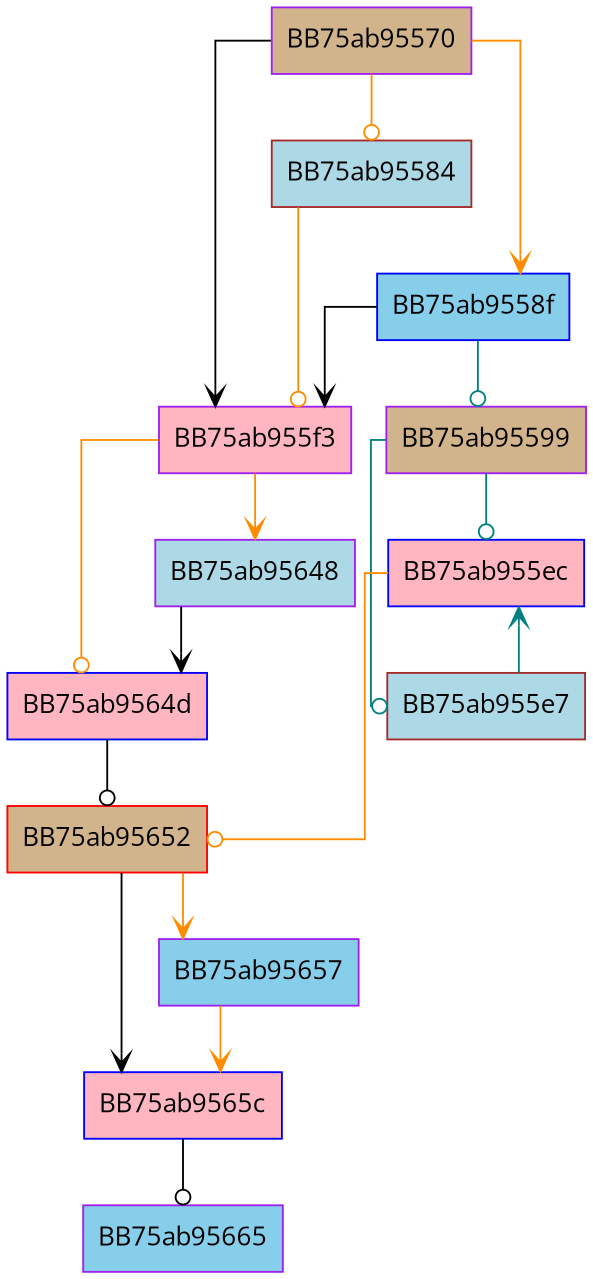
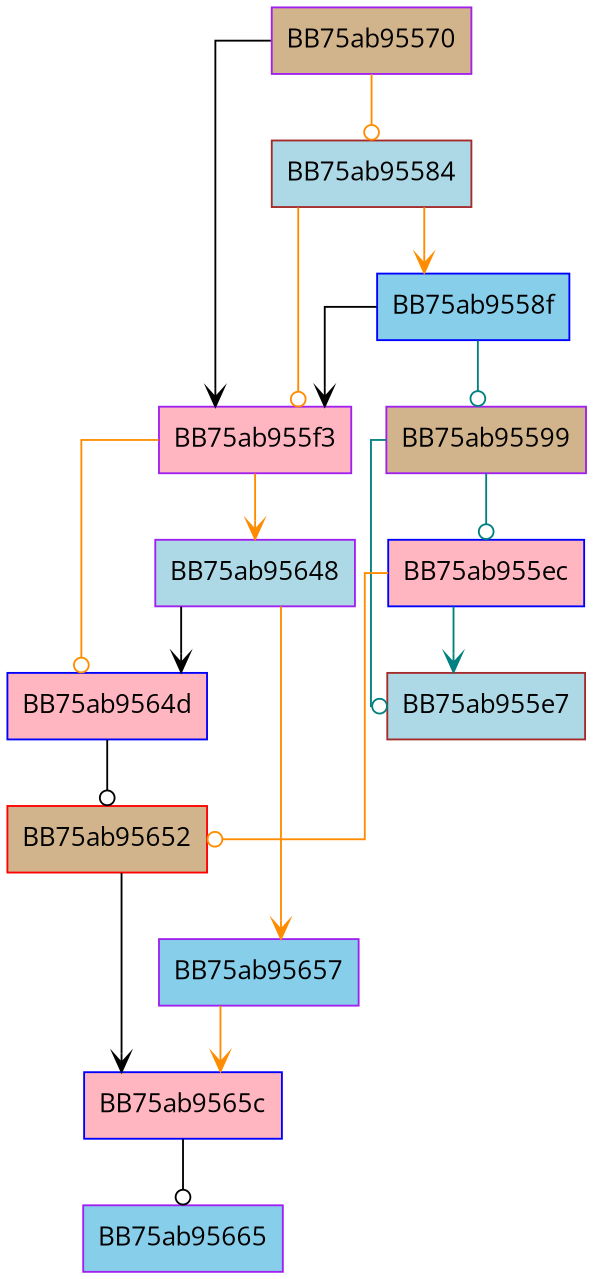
edge "BB75ab95570" -> "BB75ab9558f": now "BB75ab95584" -> "BB75ab9558f"
edge "BB75ab955e7" -> "BB75ab955ec": reversed
edge "BB75ab95652" -> "BB75ab95657": now "BB75ab95648" -> "BB75ab95657"
